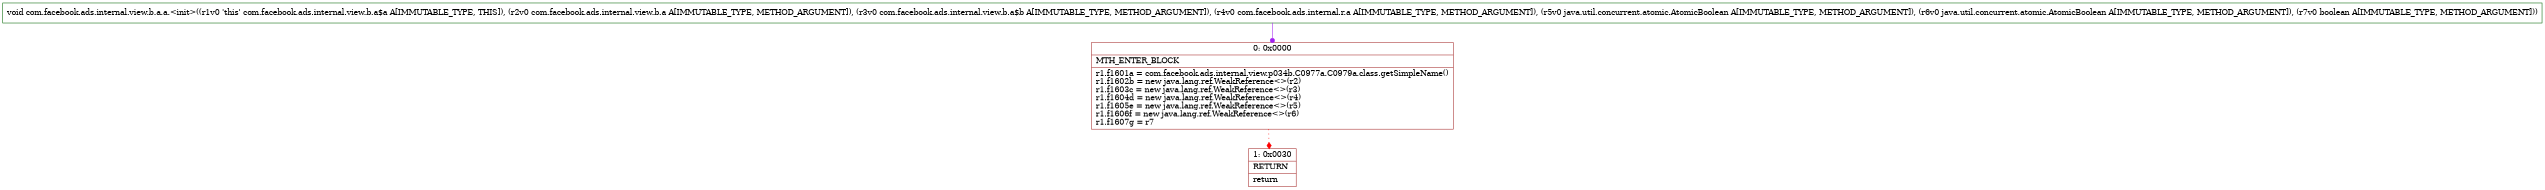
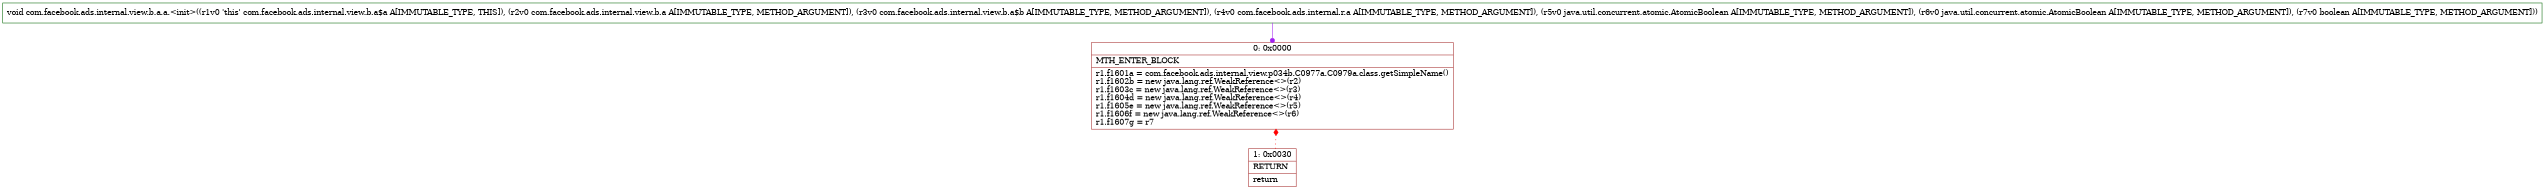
edge "0: 0x0000" -> "1: 0x0030": reversed
